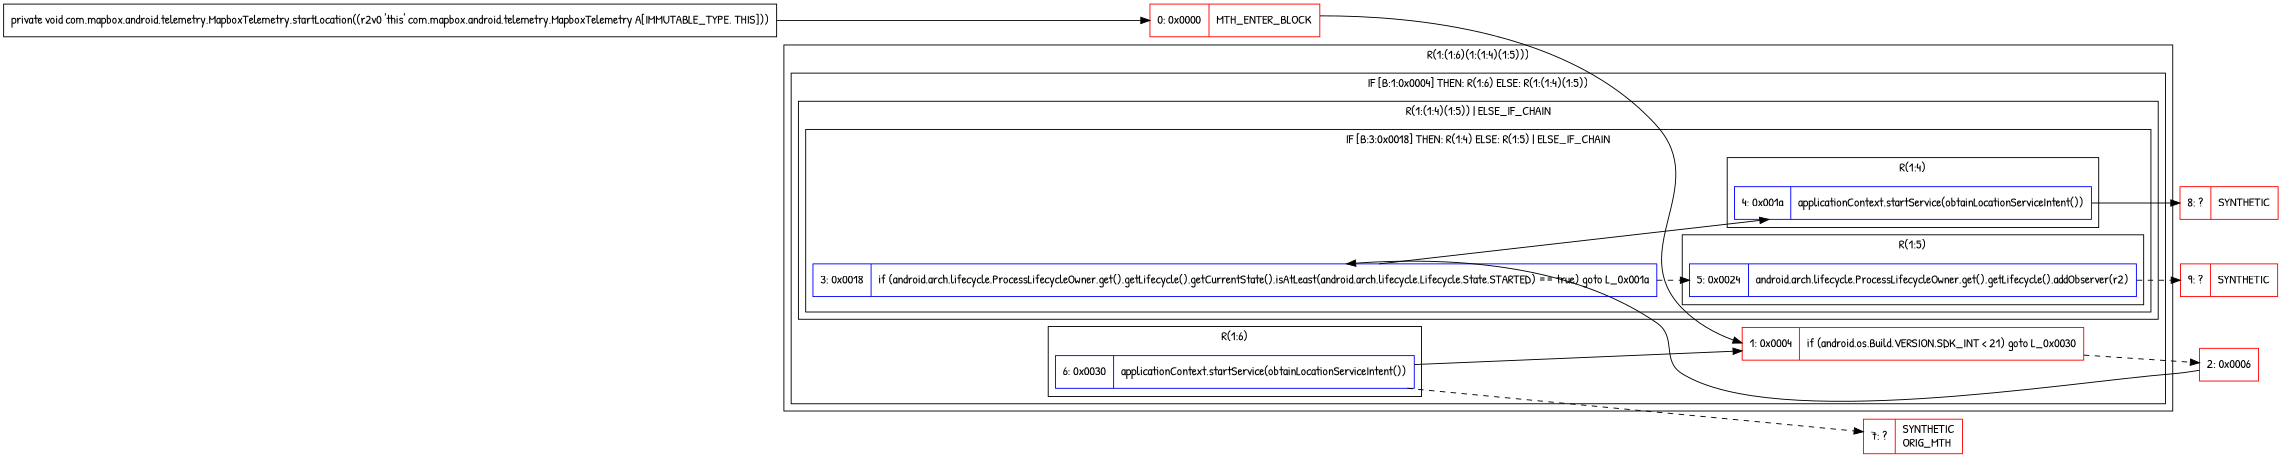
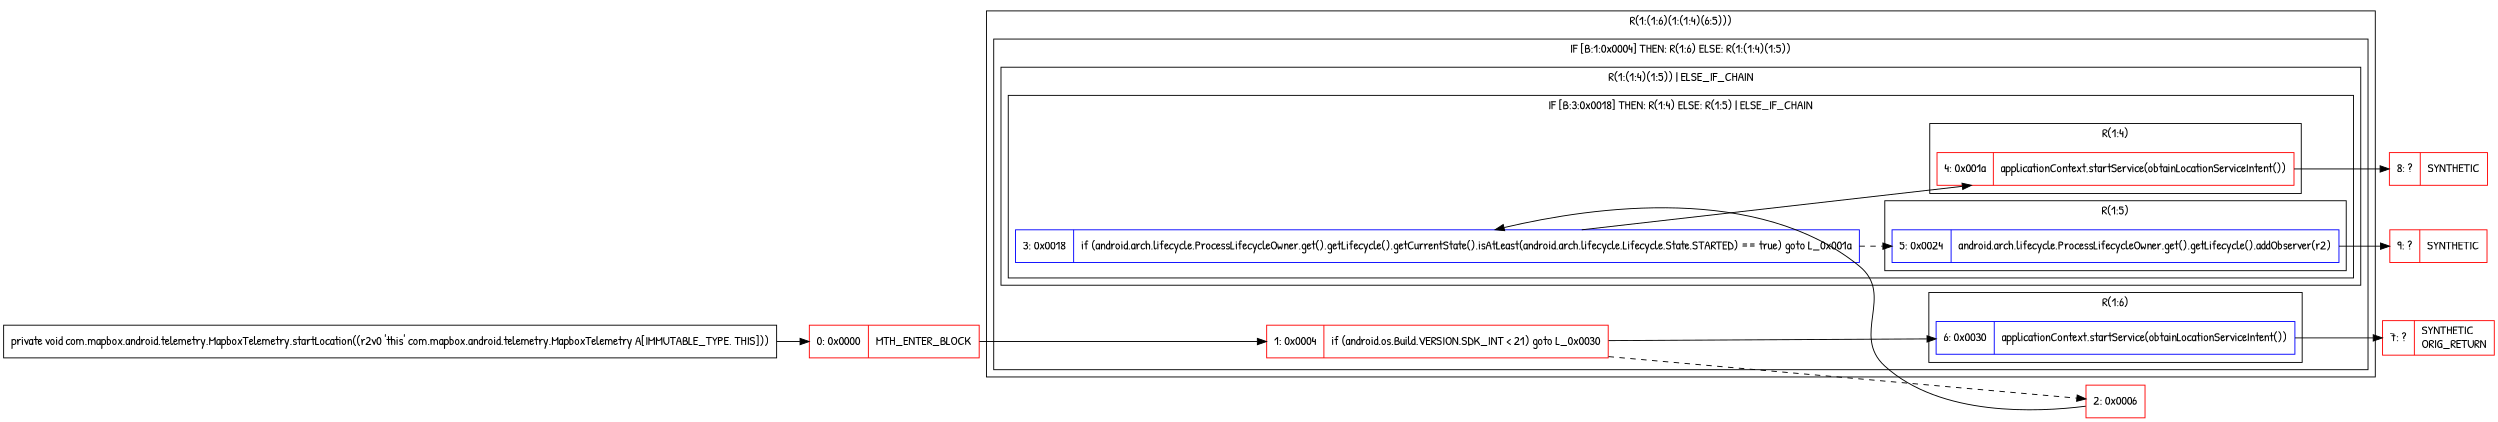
cluster "R(1:(1:6)(1:(1:4)(1:5)))": label "R(1:(1:6)(1:(1:4)(1:5)))" -> "R(1:(1:6)(1:(1:4)(6:5)))"
node "4: 0x001a": color blue -> red
edge "5: 0x0024" -> "9: ?": style dashed -> solid
edge "6: 0x0030" -> "1: 0x0004": reversed
edge "6: 0x0030" -> "7: ?": style dashed -> solid
node "7: ?": text "ORIG_MTH" -> "ORIG_RETURN"
